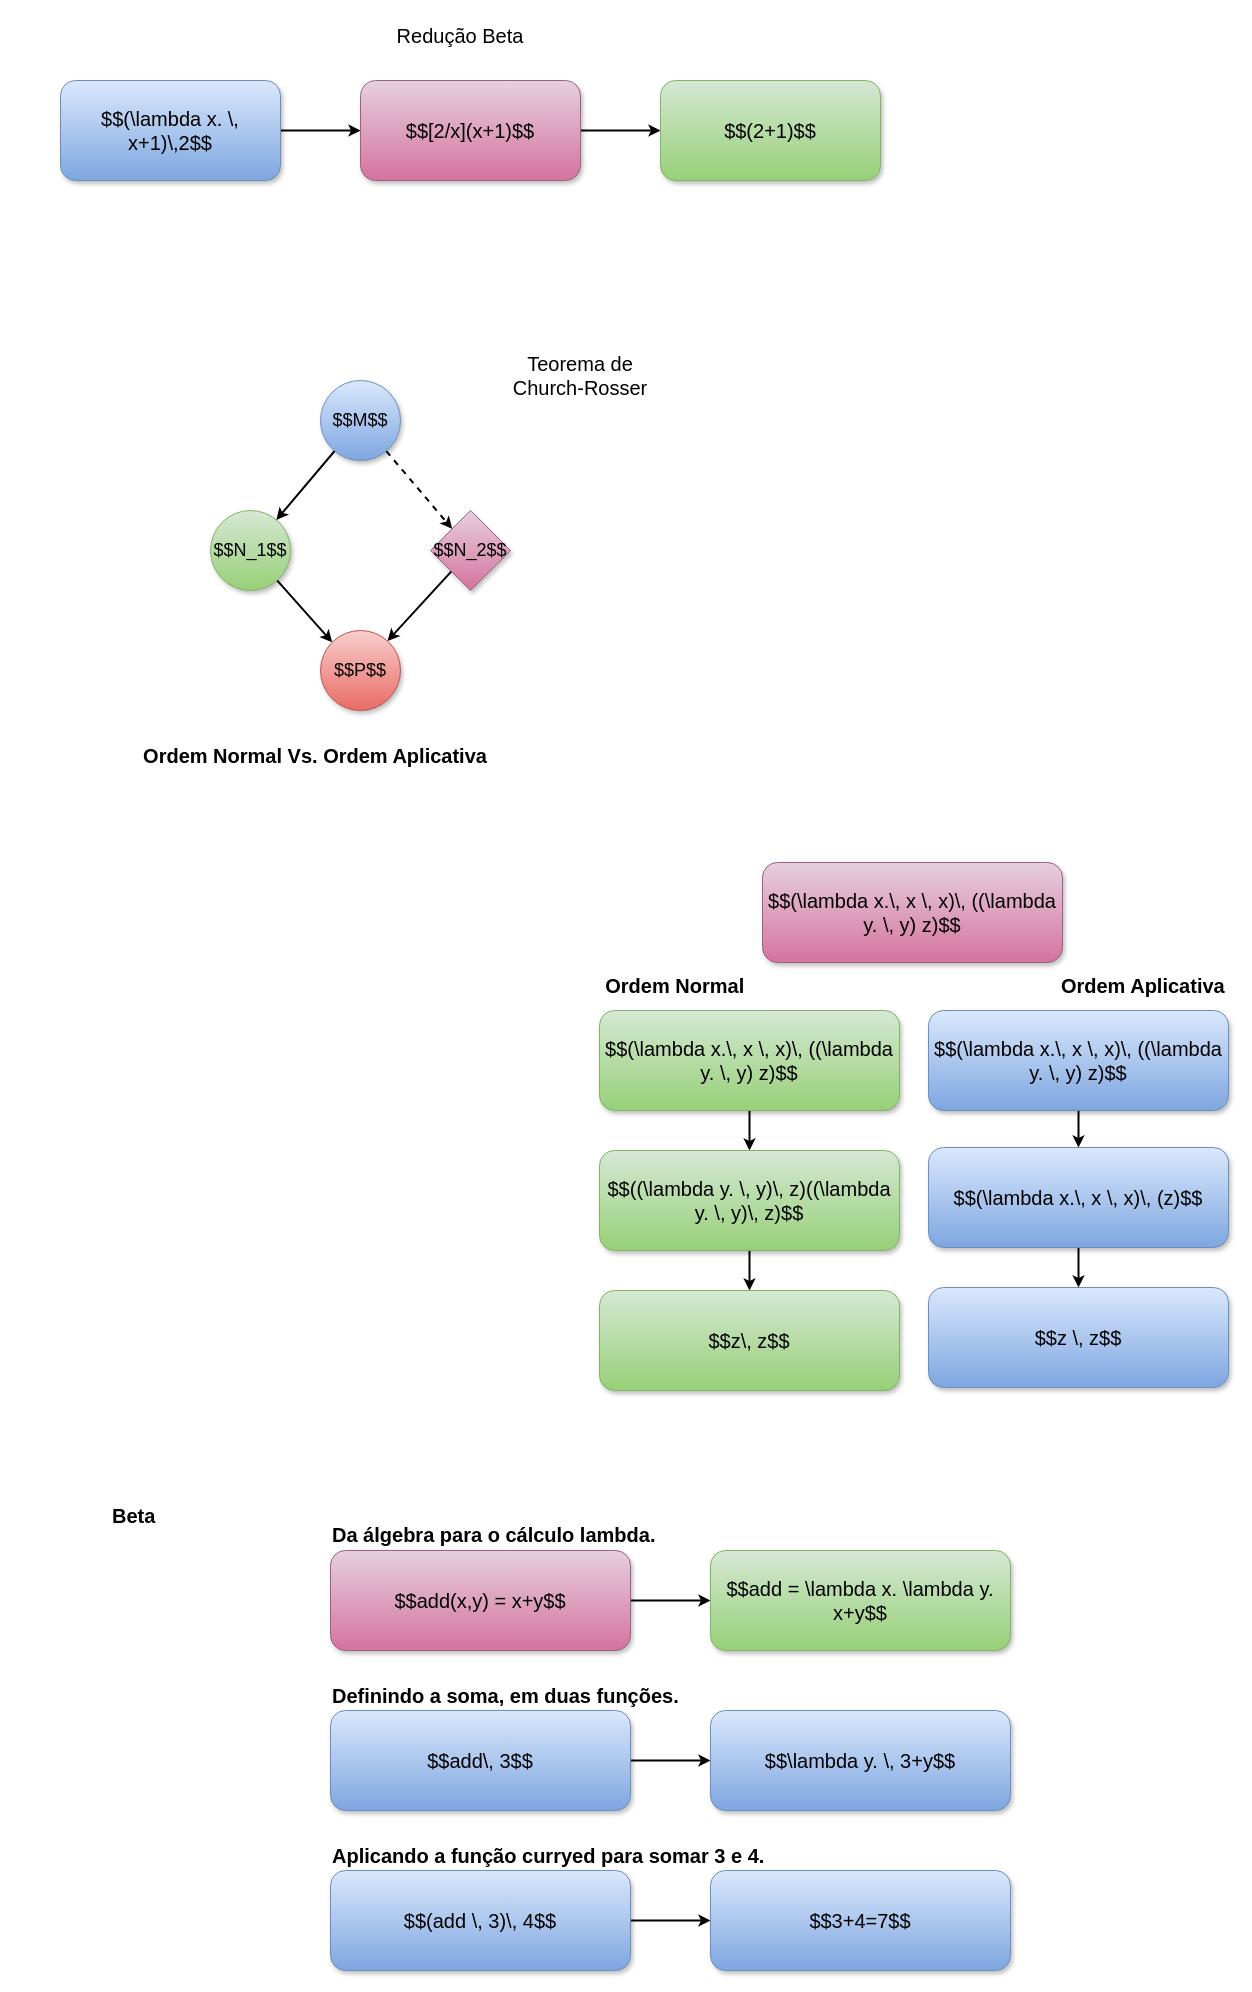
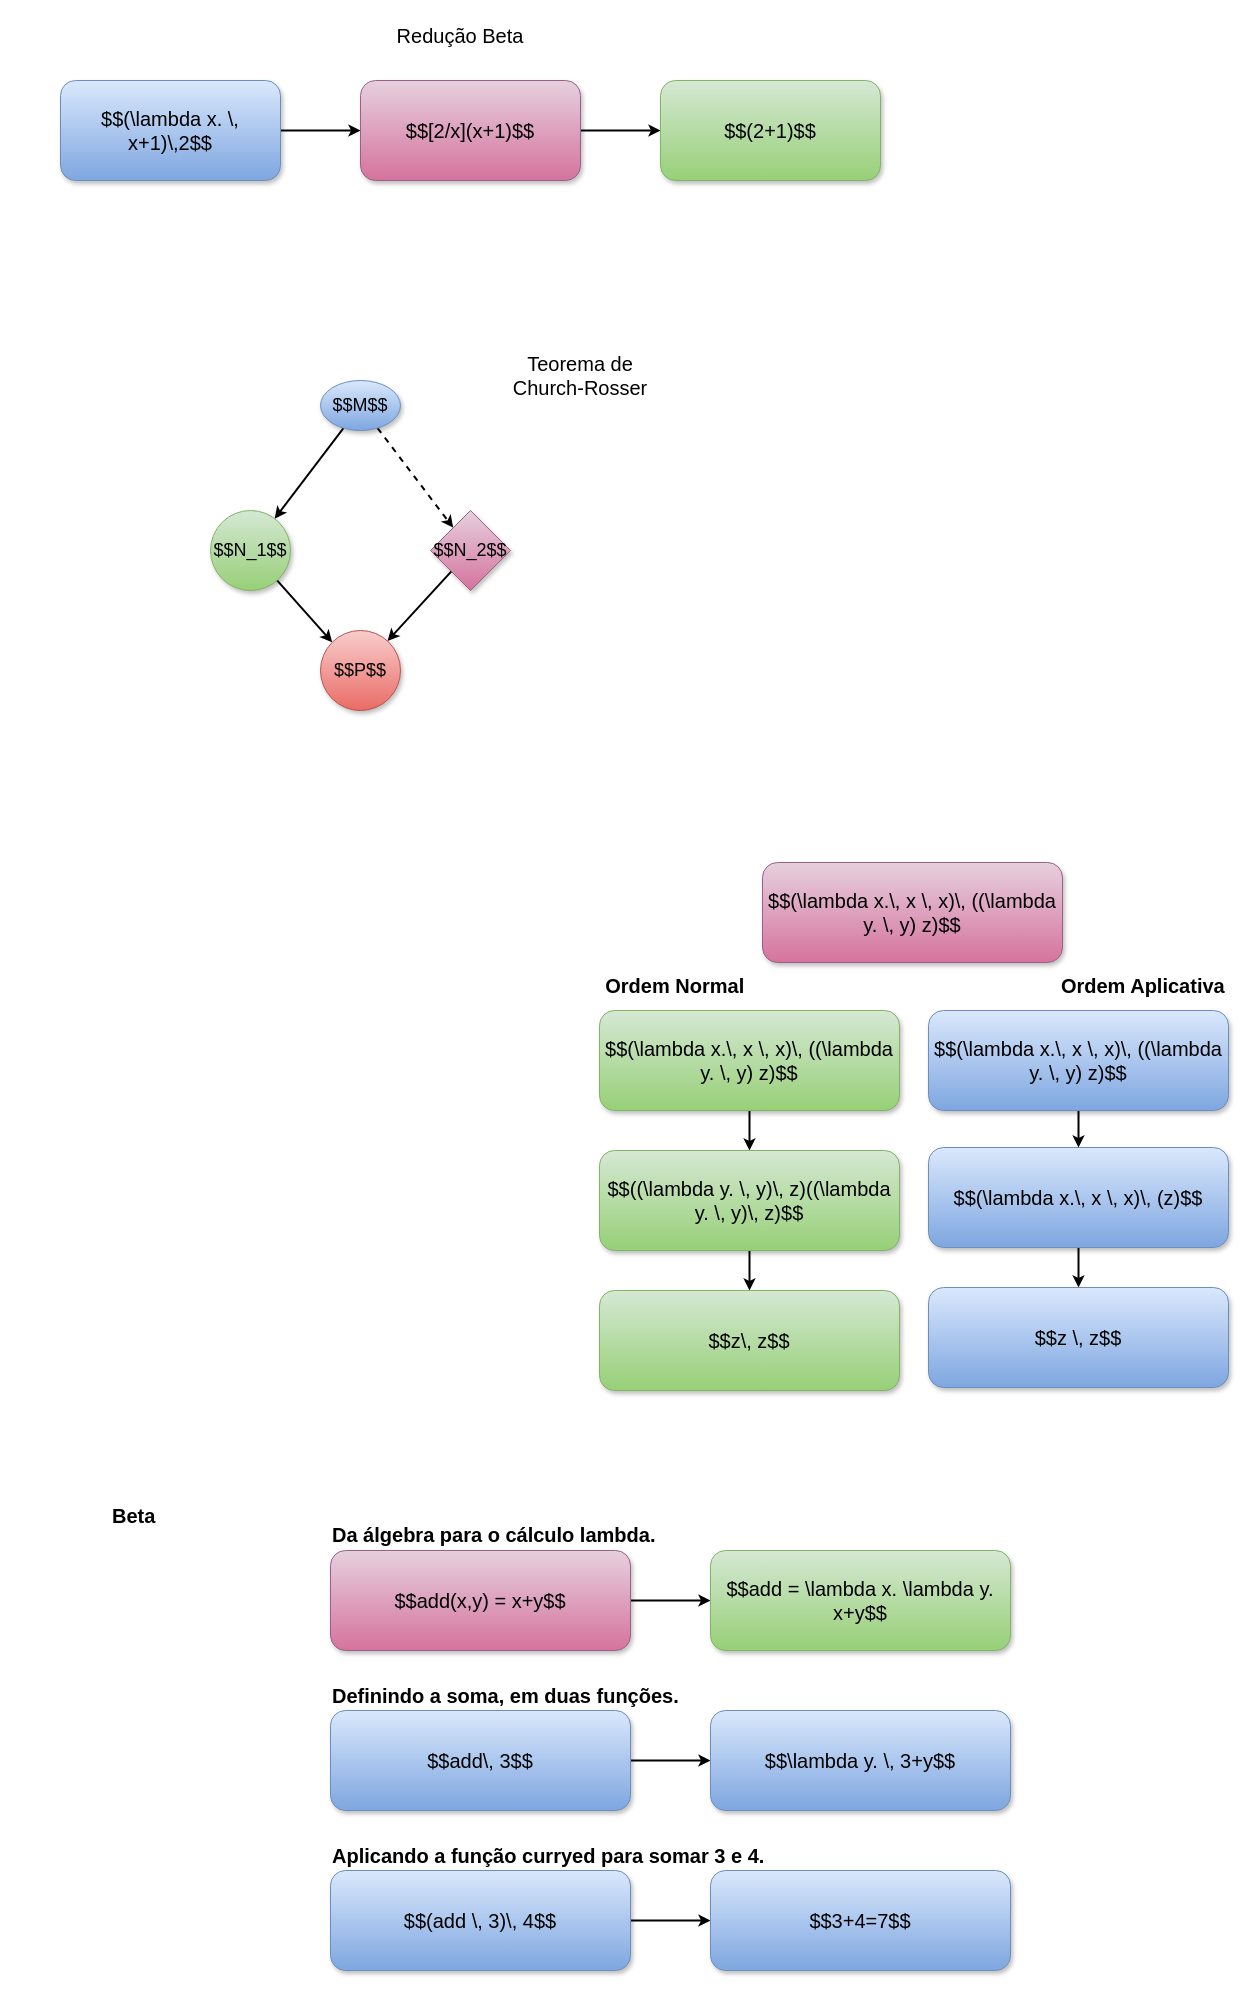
node "$$M$$": size 80x80 -> 80x50
node "Ordem Normal Vs. Ordem Aplicativa": removed
